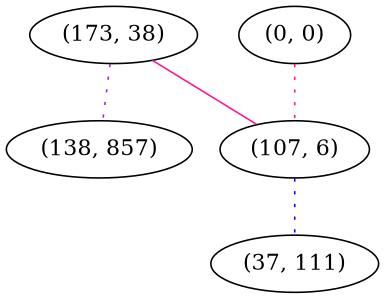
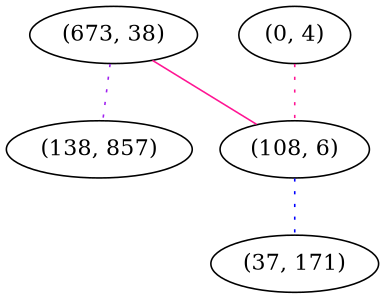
node "(173, 38)": label "(173, 38)" -> "(673, 38)"
node "(0, 0)": label "(0, 0)" -> "(0, 4)"
node "(107, 6)": label "(107, 6)" -> "(108, 6)"
node "(37, 111)": label "(37, 111)" -> "(37, 171)"
